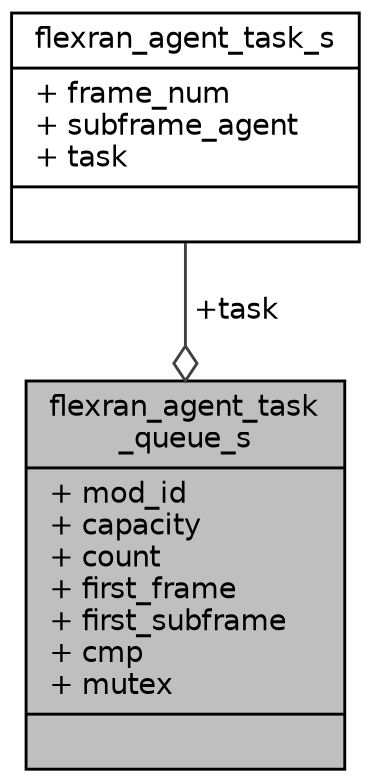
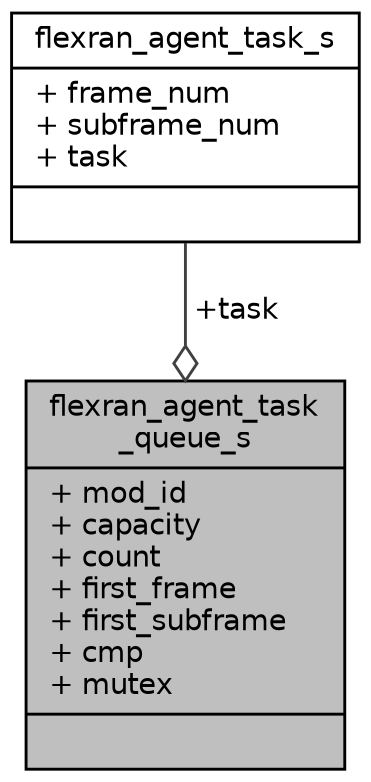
node "flexran_agent_task_s": text "+ subframe_agent" -> "+ subframe_num"
